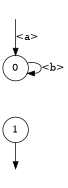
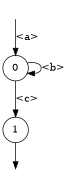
edge "0" -> "1": added, label "<c>"
